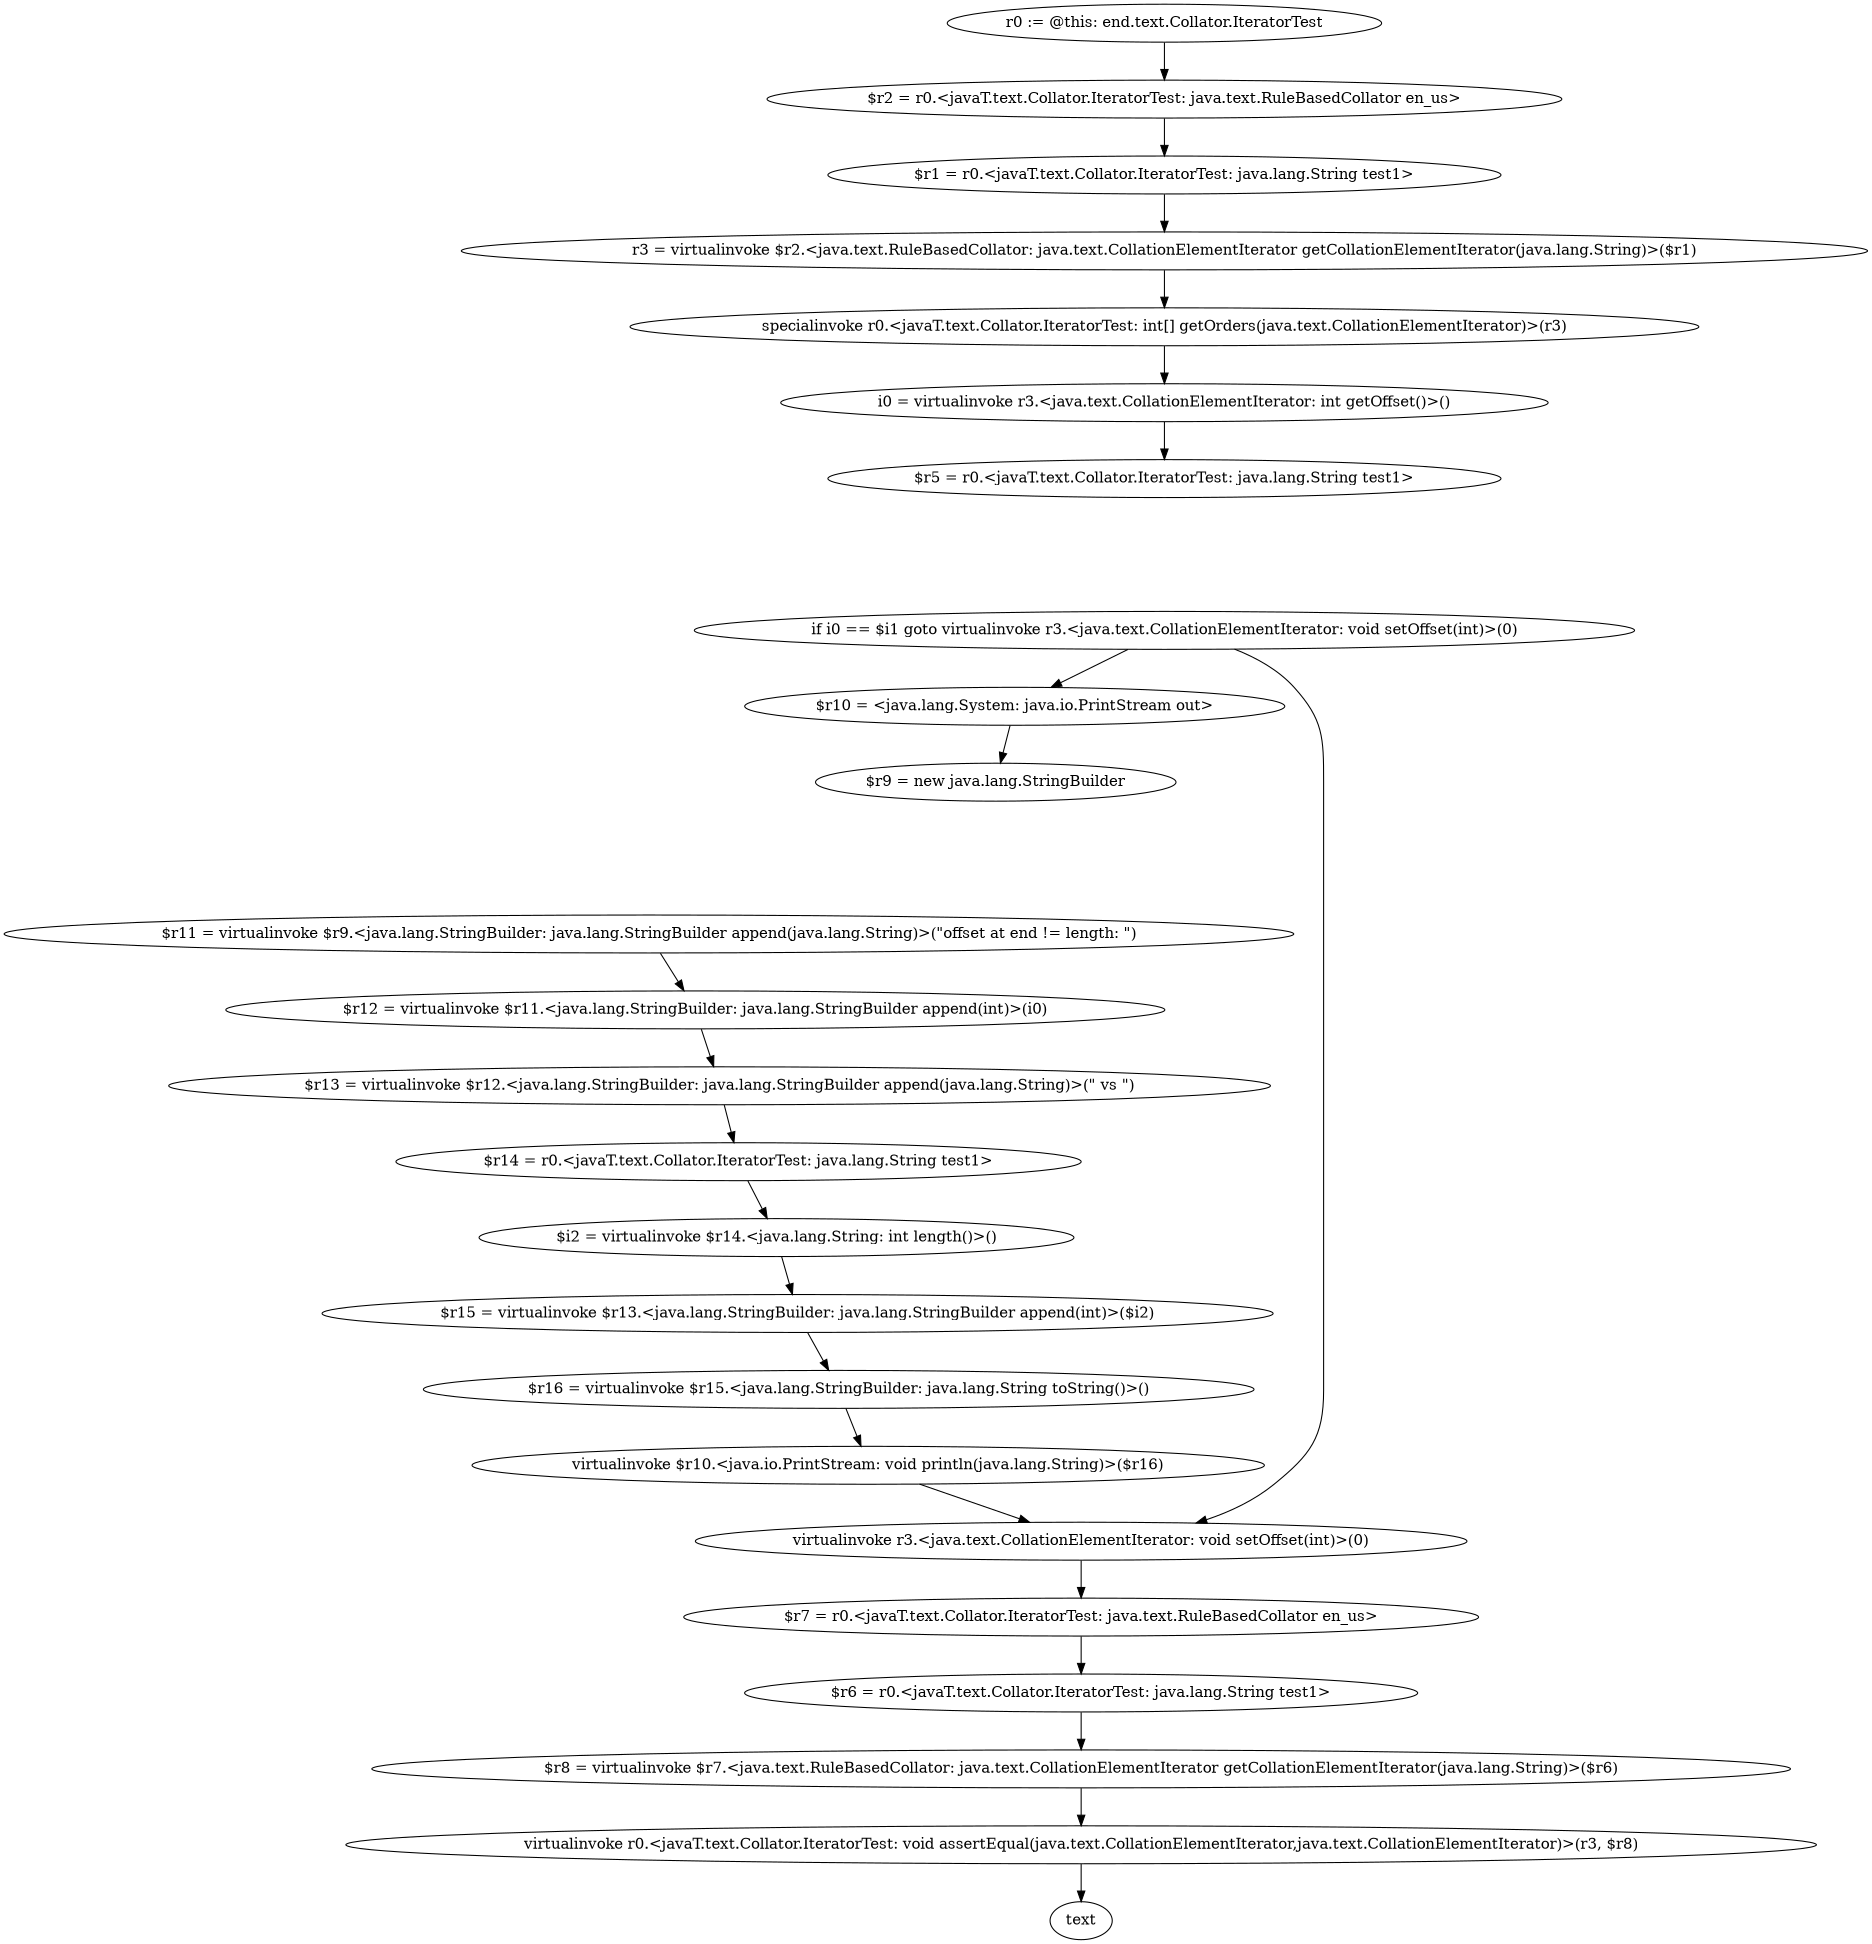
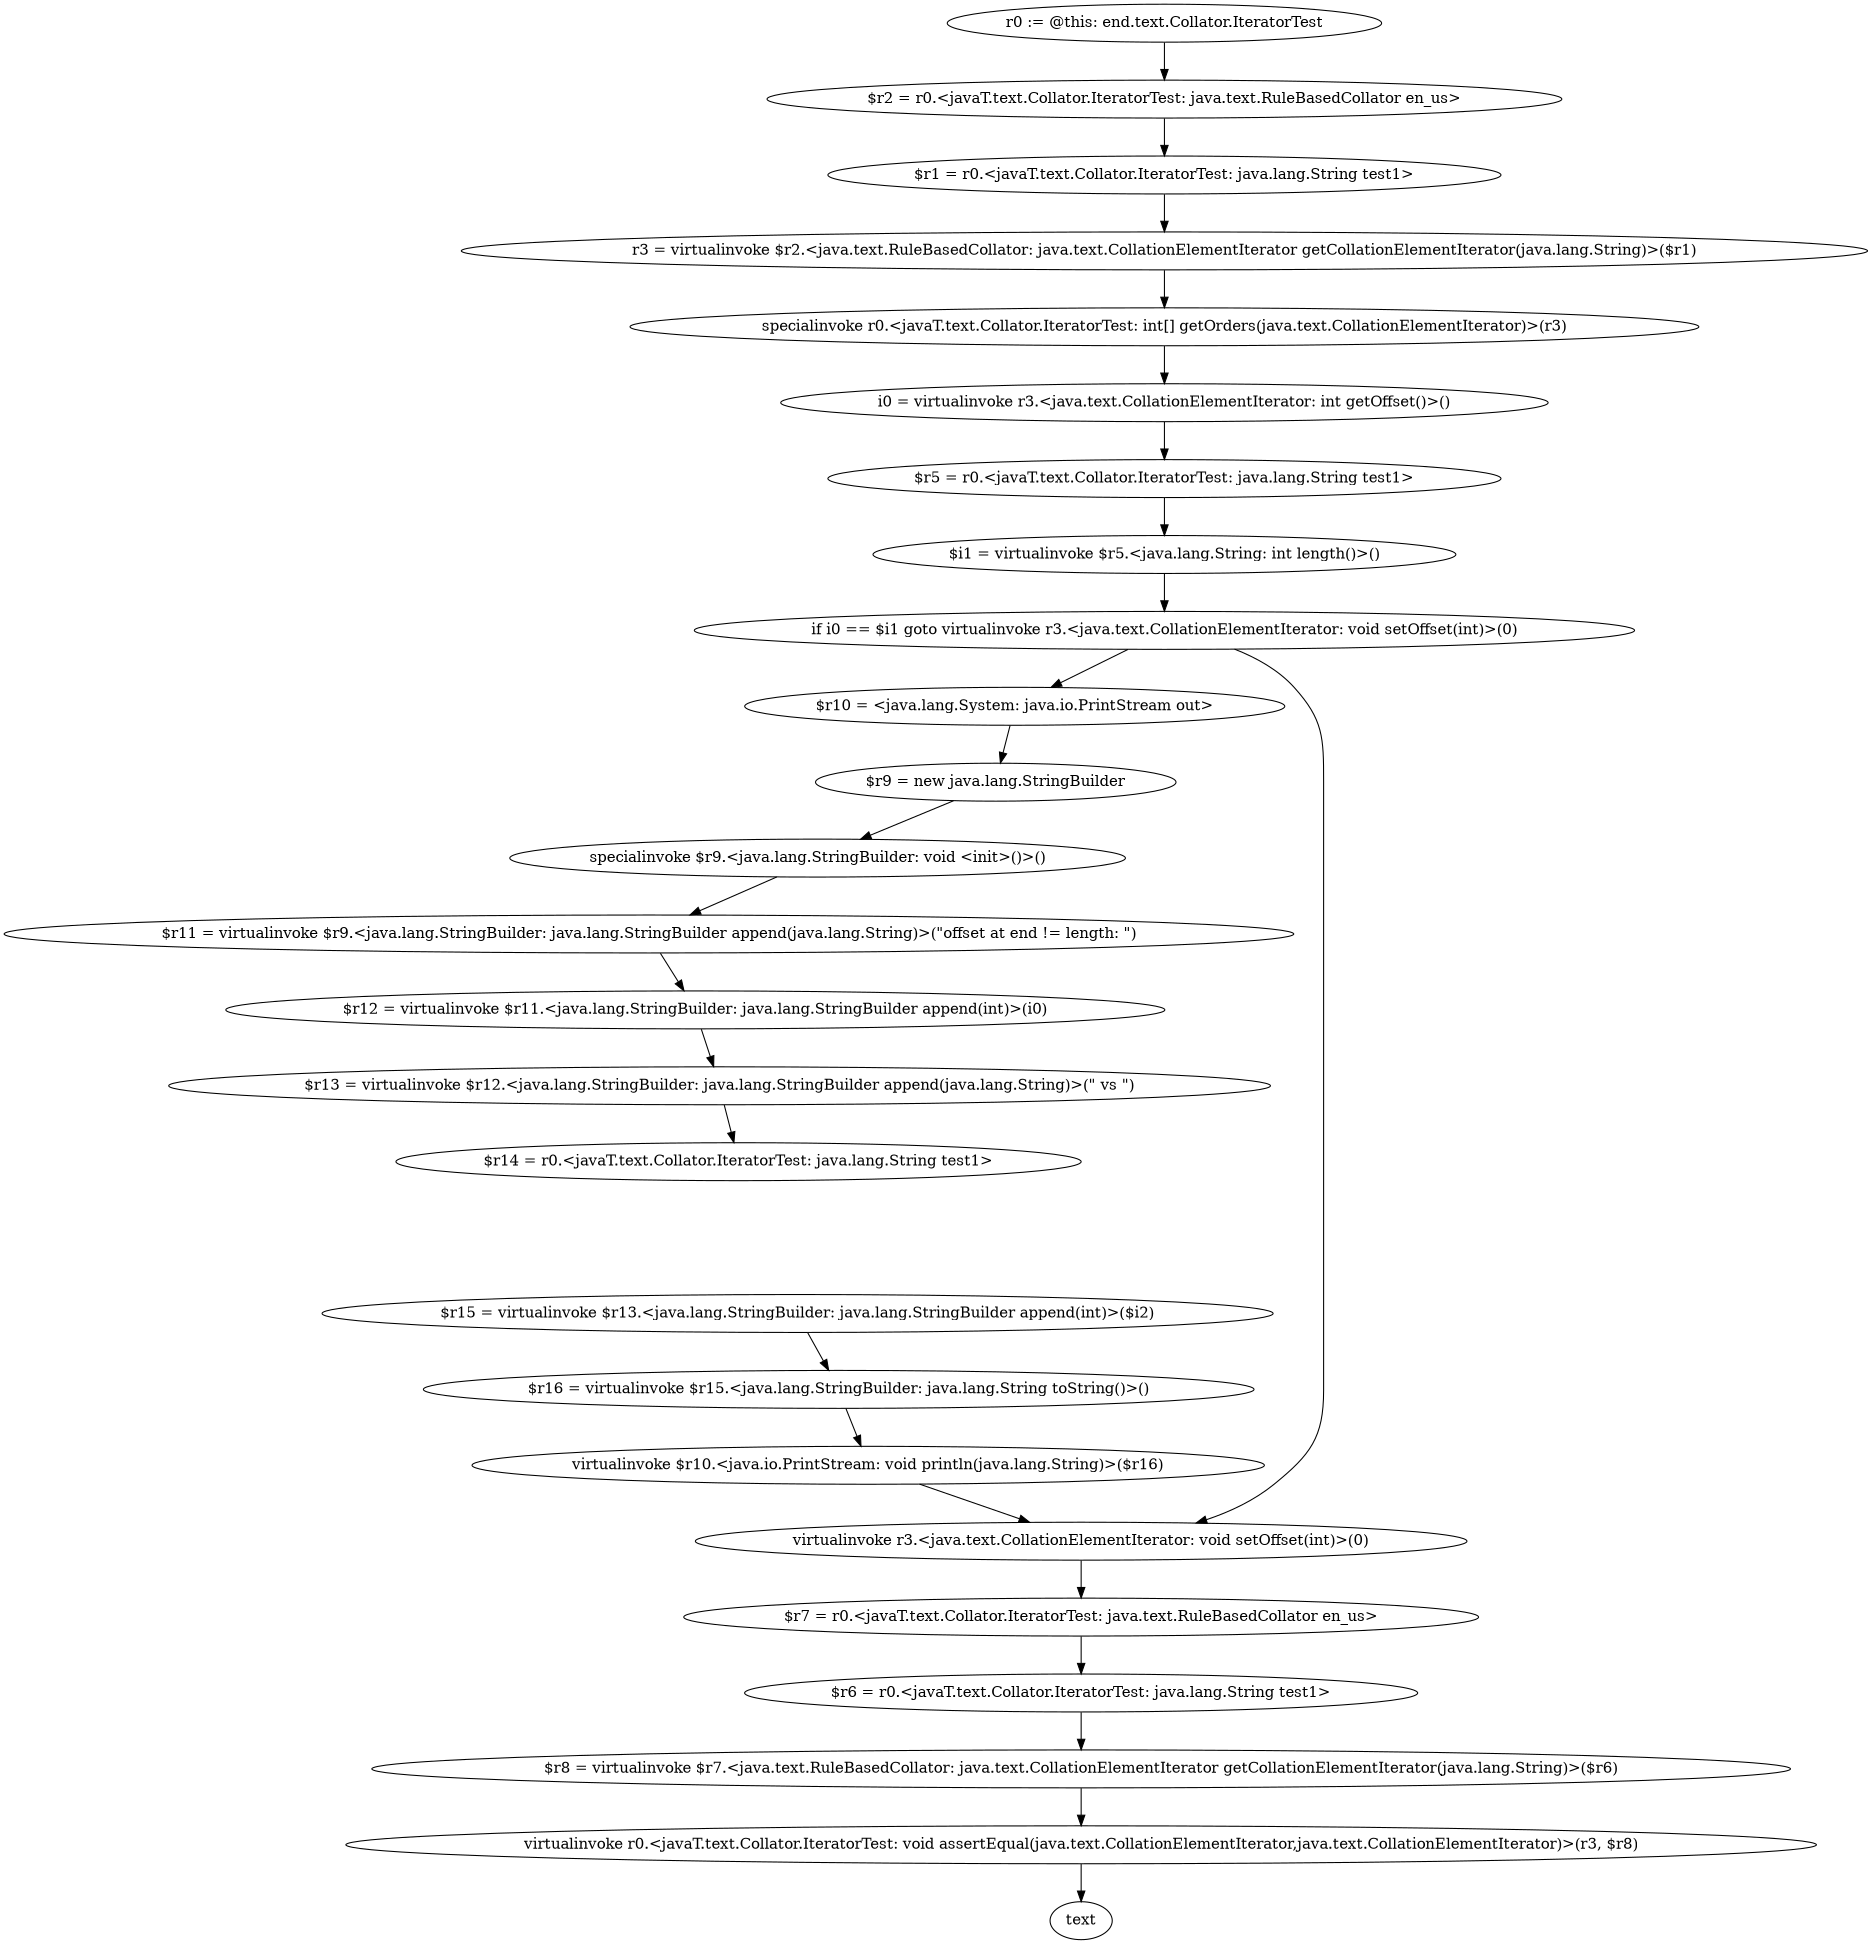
node "$i1 = virtualinvoke $r5.<java.lang.String: int length()>()": added
node "specialinvoke $r9.<java.lang.StringBuilder: void <init>()>()": added
node "$i2 = virtualinvoke $r14.<java.lang.String: int length()>()": removed
